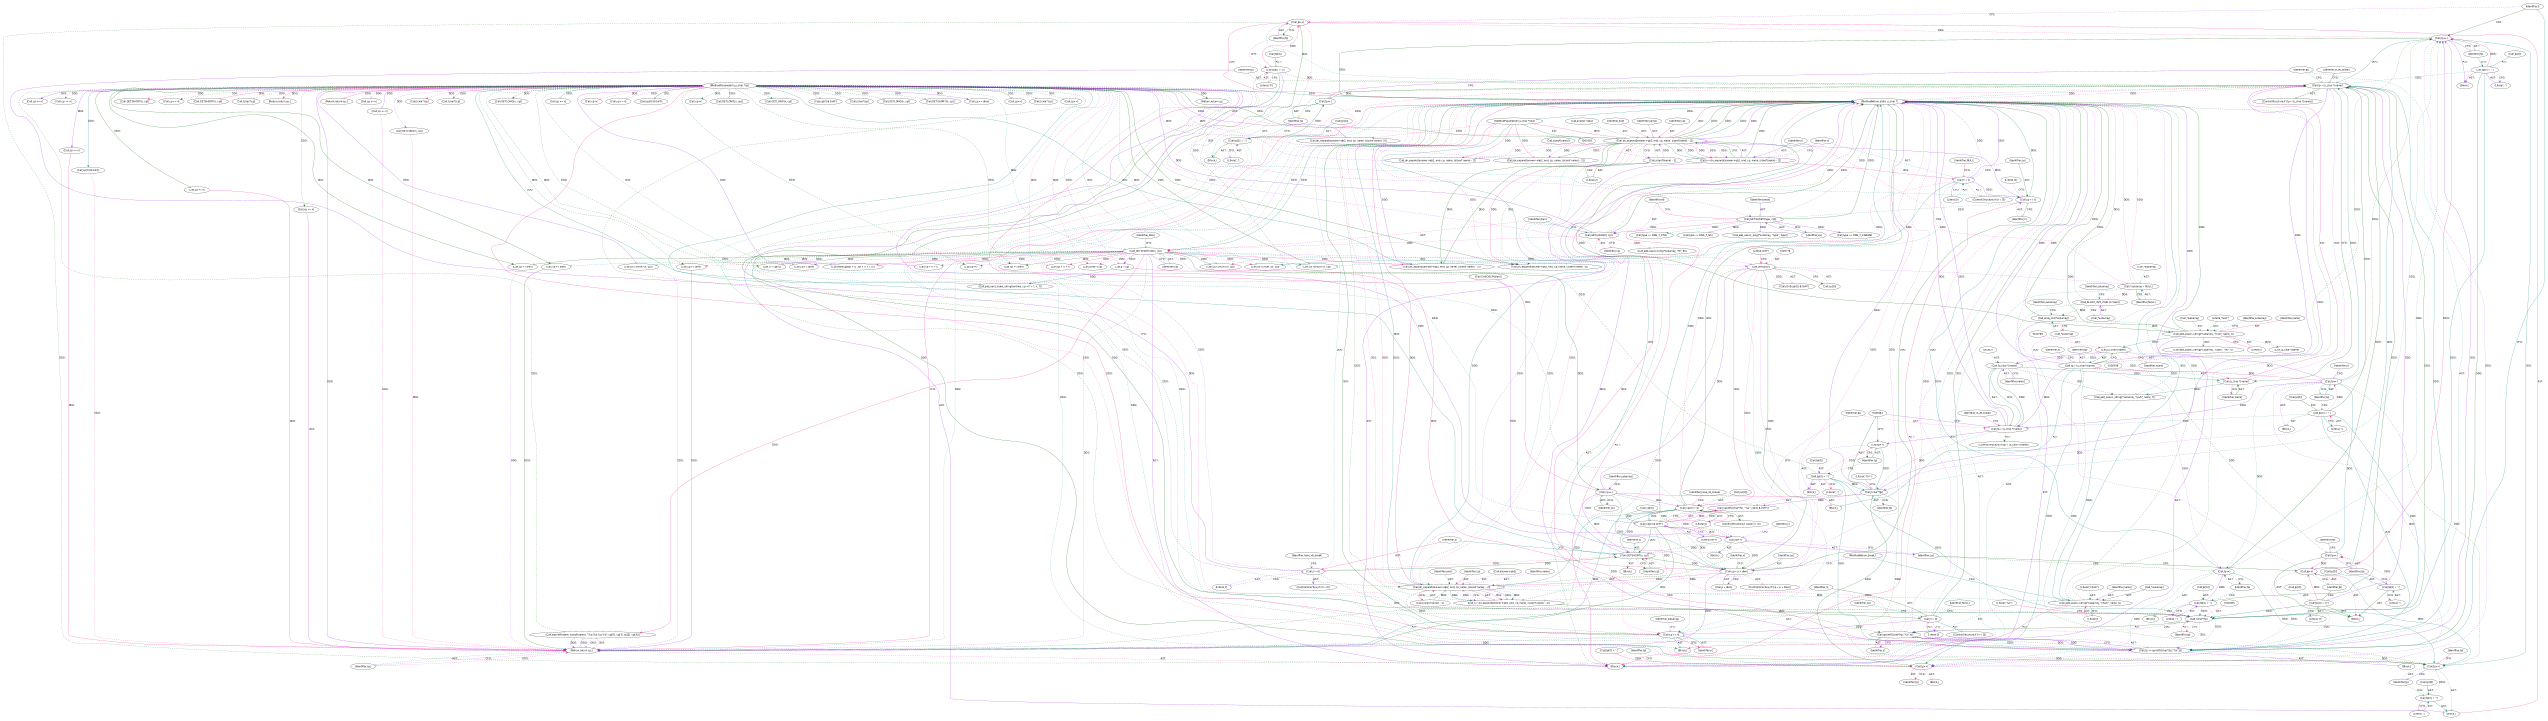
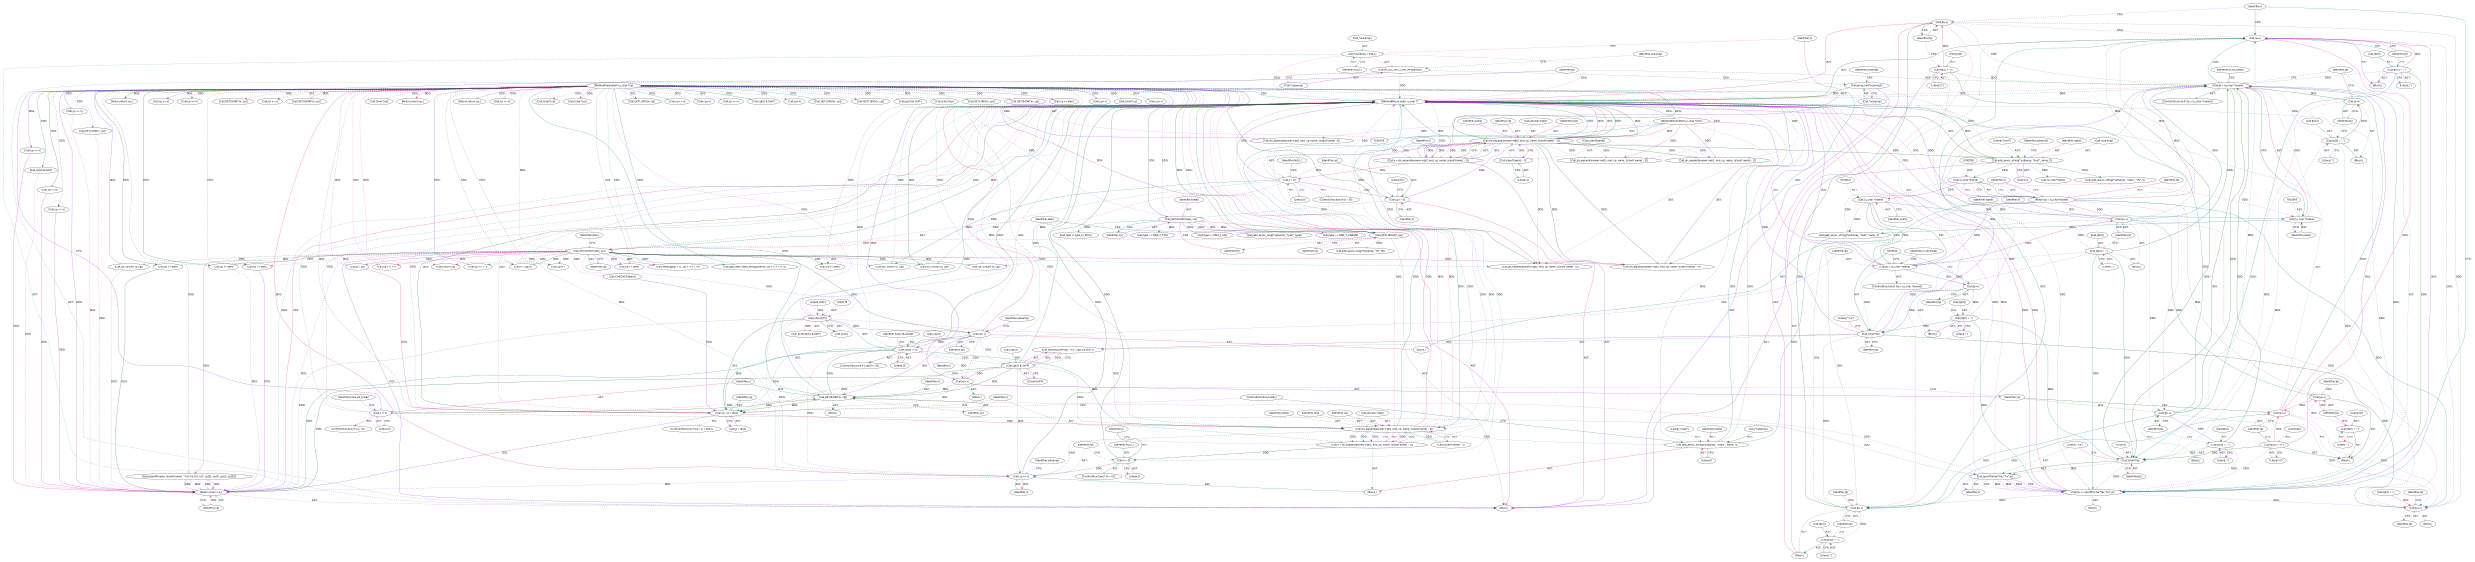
edge "(Identifier,ttl)" -> "(Call,GETLONG(ttl, cp))": reversed
node "(Call,type != type_to_fetch)": added
edge "(Call,(int)cp[0])" -> "(Call,*subarray = NULL)": now "(Call,(int)cp[0])" -> "(MethodReturn,static u_char *)"
edge "(Call,p = cp)" -> "(Call,add_next_index_stringl(entries, cp + l1 + 1, n, 1))": now "(Call,GETSHORT(dlen, cp))" -> "(Call,add_next_index_stringl(entries, cp + l1 + 1, n, 1))"
edge "(MethodParameterIn,u_char *cp)" -> "(Call,cp < p + dlen)": added, label "DDG:"
node "(Call,ALLOC_INIT_ZVAL(*chain))": label "(Call,ALLOC_INIT_ZVAL(*chain))" -> "(Call,ALLOC_INIT_ZVAL(*subarray))"
edge "(Call,cp[0] != 0)" -> "(Call,cp < p + dlen)": added, label "DDG:"
node "(Call,tp = (u_char*)name)": label "(Call,tp = (u_char*)name)" -> "(Return,tp = (u_char*)name)"
edge "(Call,(int)cp[0])" -> "(Call,cp[0] != 0)": color deeppink -> teal
node "(MethodReturn,break;)": label "(MethodReturn,break;)" -> "(ControlStructure,break;)"
